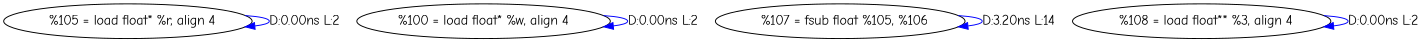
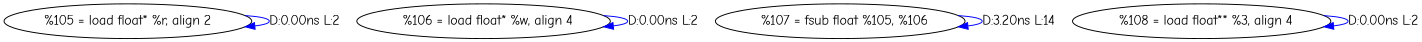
node "%105 = load float* %r, align 4": label "%105 = load float* %r, align 4" -> "%105 = load float* %r, align 2"
node "%100 = load float* %w, align 4": label "%100 = load float* %w, align 4" -> "%106 = load float* %w, align 4"
